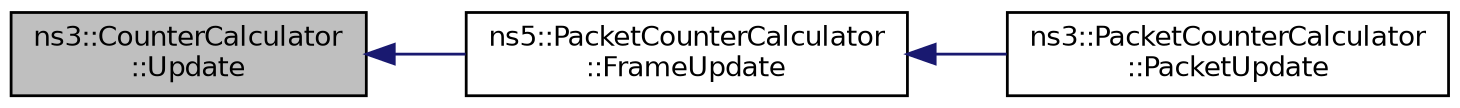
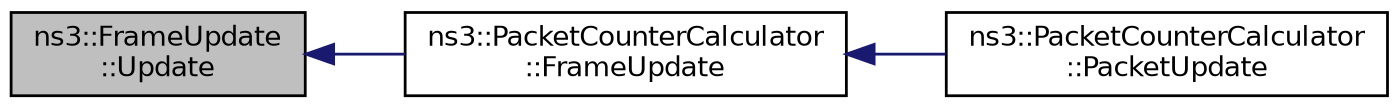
node "ns3::CounterCalculator ::Update": label "ns3::CounterCalculator ::Update" -> "ns3::FrameUpdate ::Update"
node "ns5::PacketCounterCalculator ::FrameUpdate": label "ns5::PacketCounterCalculator ::FrameUpdate" -> "ns3::PacketCounterCalculator ::FrameUpdate"
